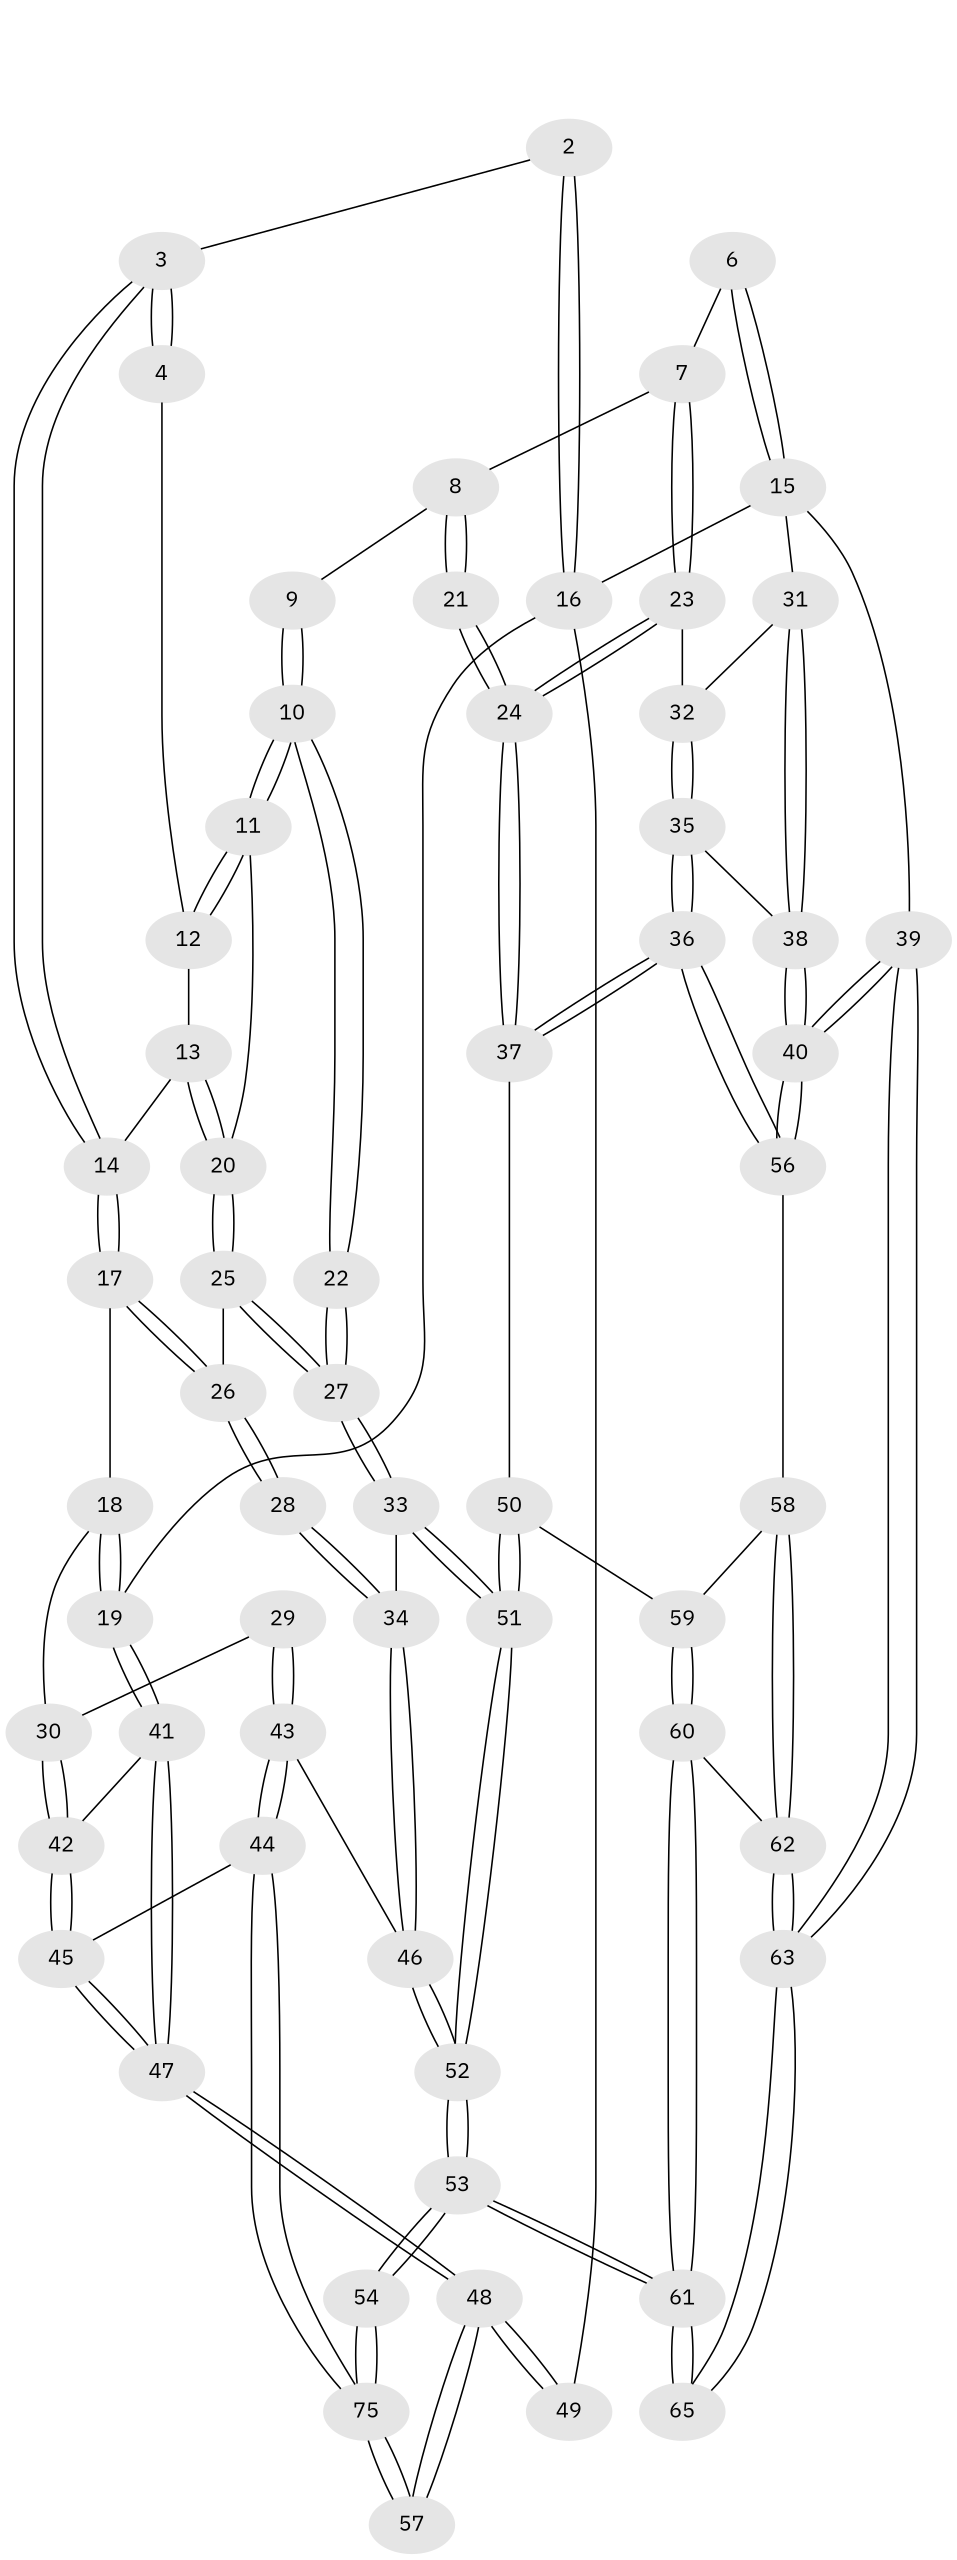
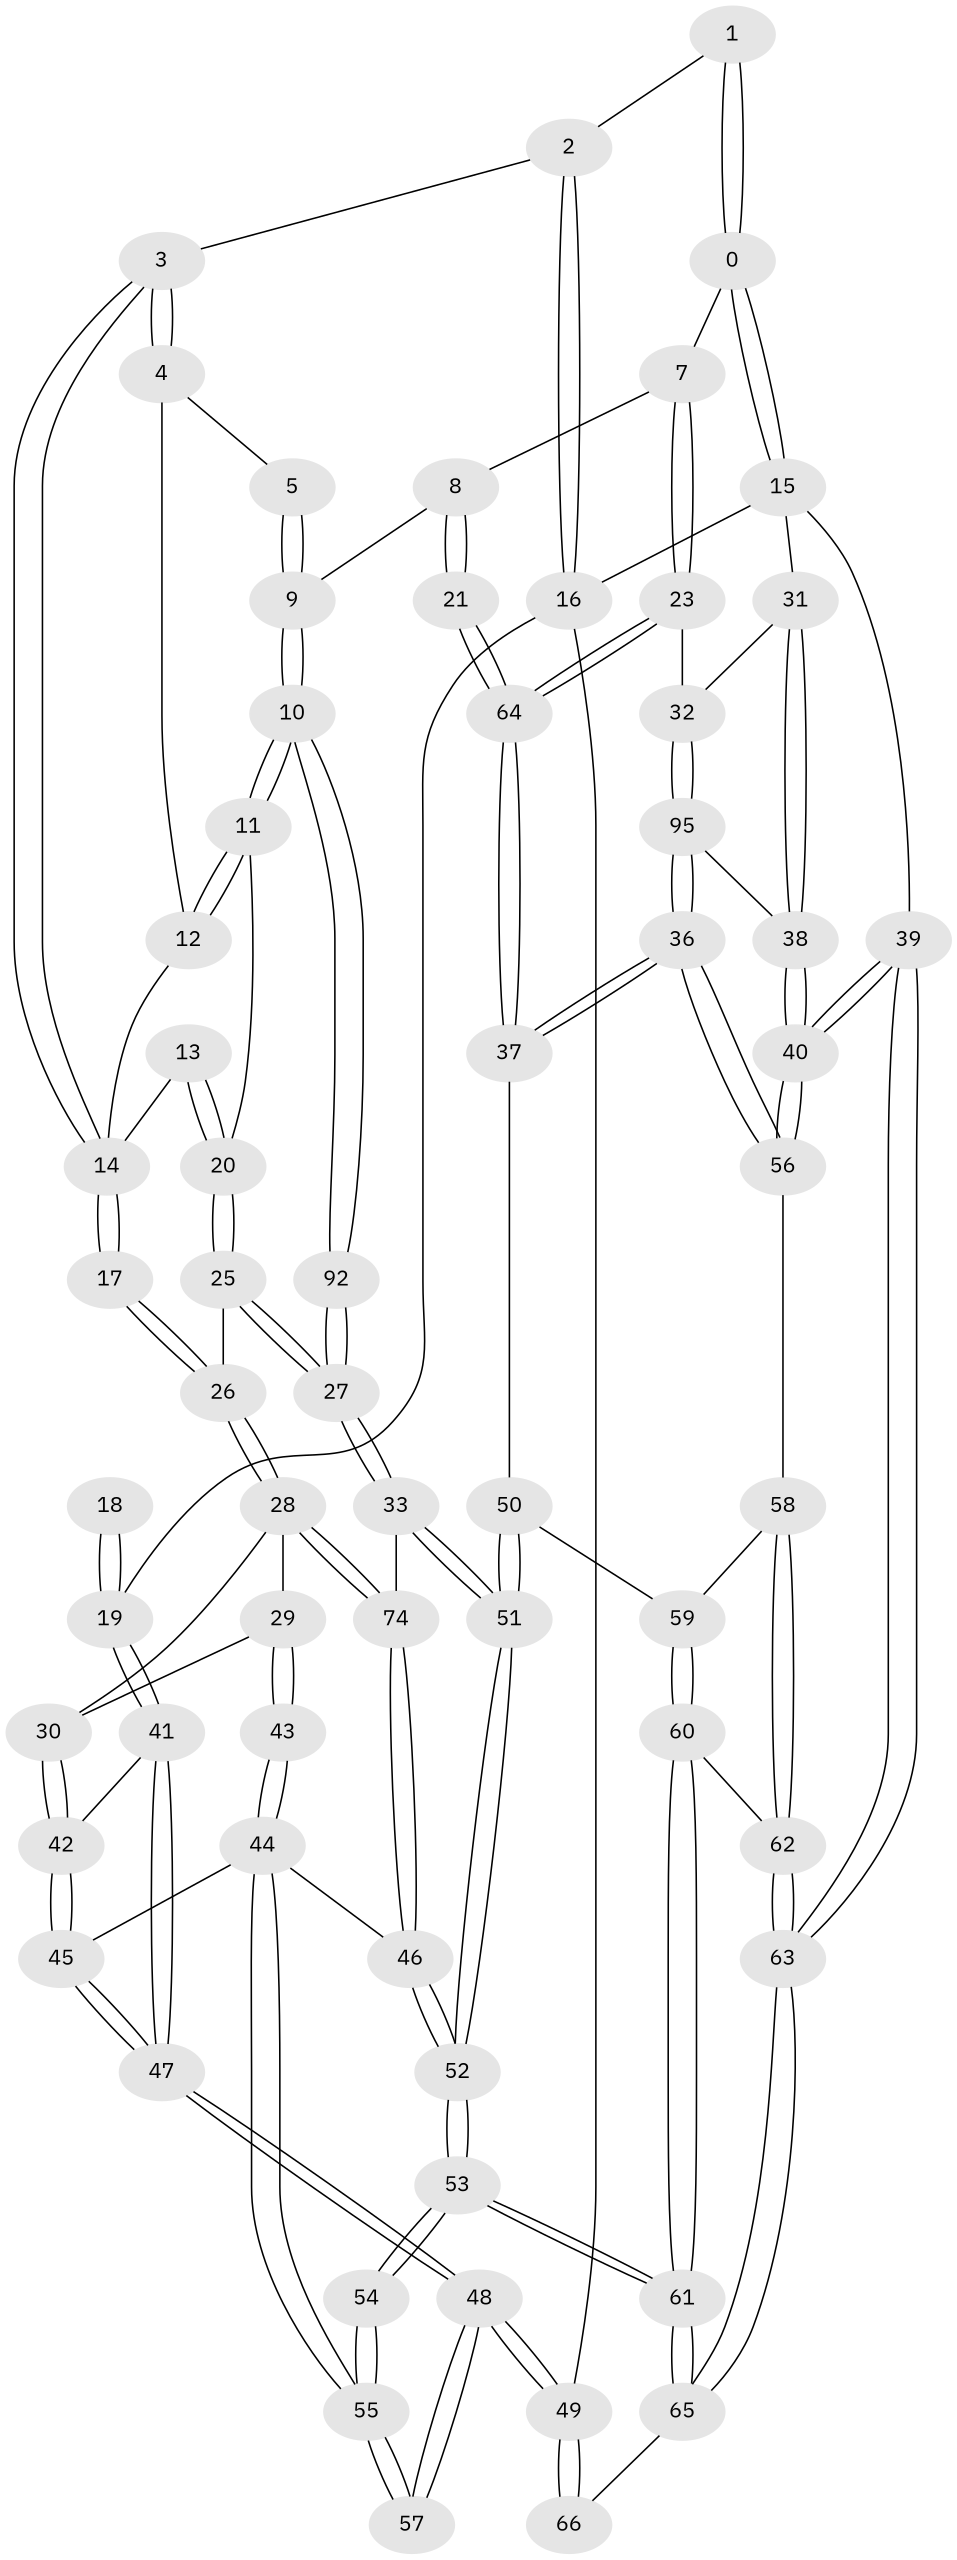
node "1": added
node "6": label "6" -> "0"
node "5": added
node "24": label "24" -> "64"
node "35": label "35" -> "95"
edge "12" -- "13": now "12" -- "14"
node "22": label "22" -> "92"
edge "17" -- "18": removed
edge "28" -- "29": added
edge "18" -- "30": now "28" -- "30"
node "34": label "34" -> "74"
edge "43" -- "46": now "44" -- "46"
node "75": label "75" -> "55"
node "66": added
